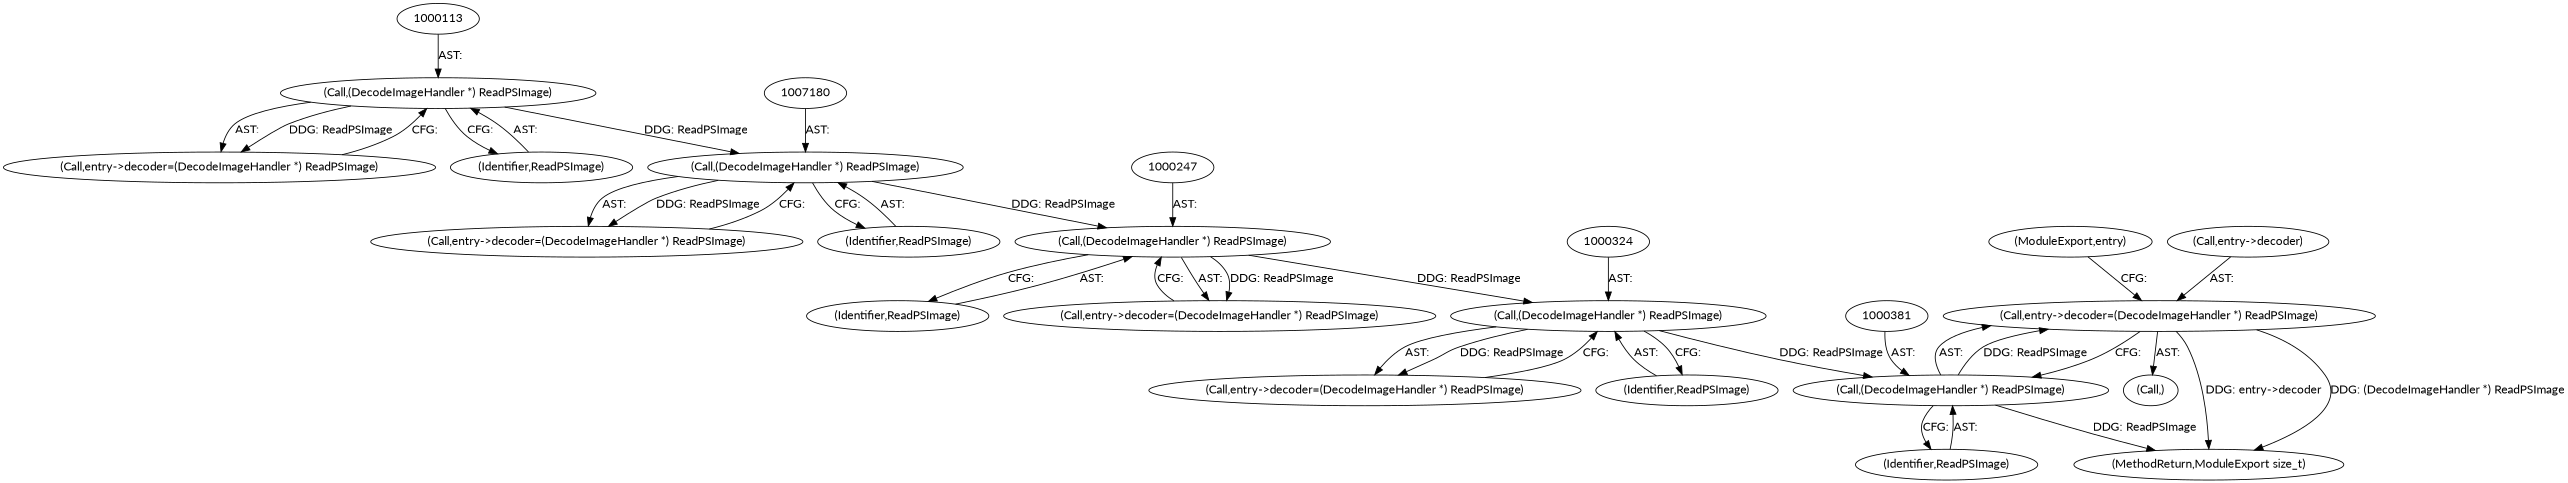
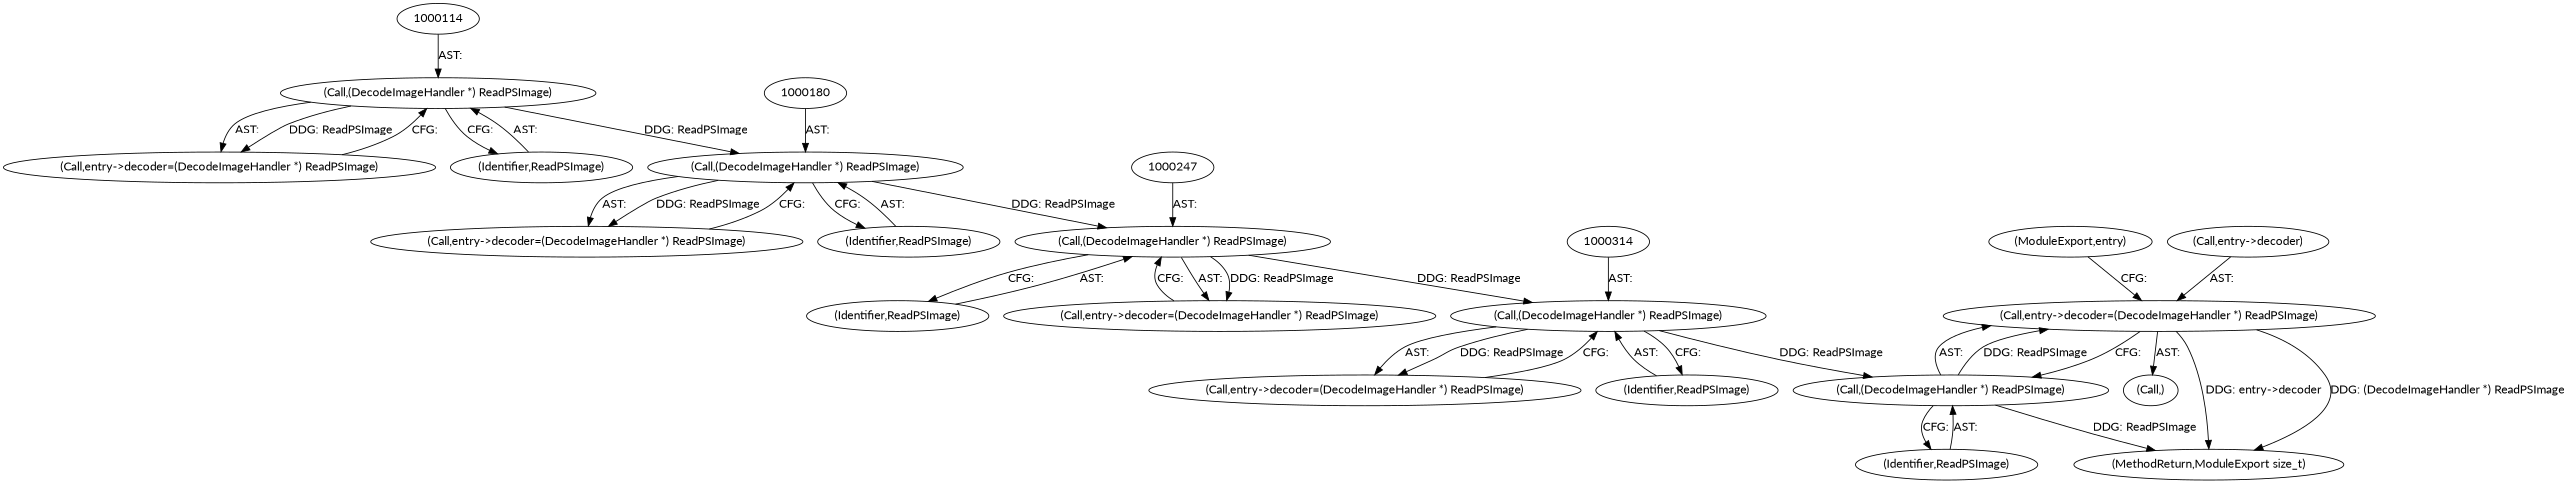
node "1000113": label "1000113" -> "1000114"
node "1007180": label "1007180" -> "1000180"
node "1000324": label "1000324" -> "1000314"
node "1000381": removed
